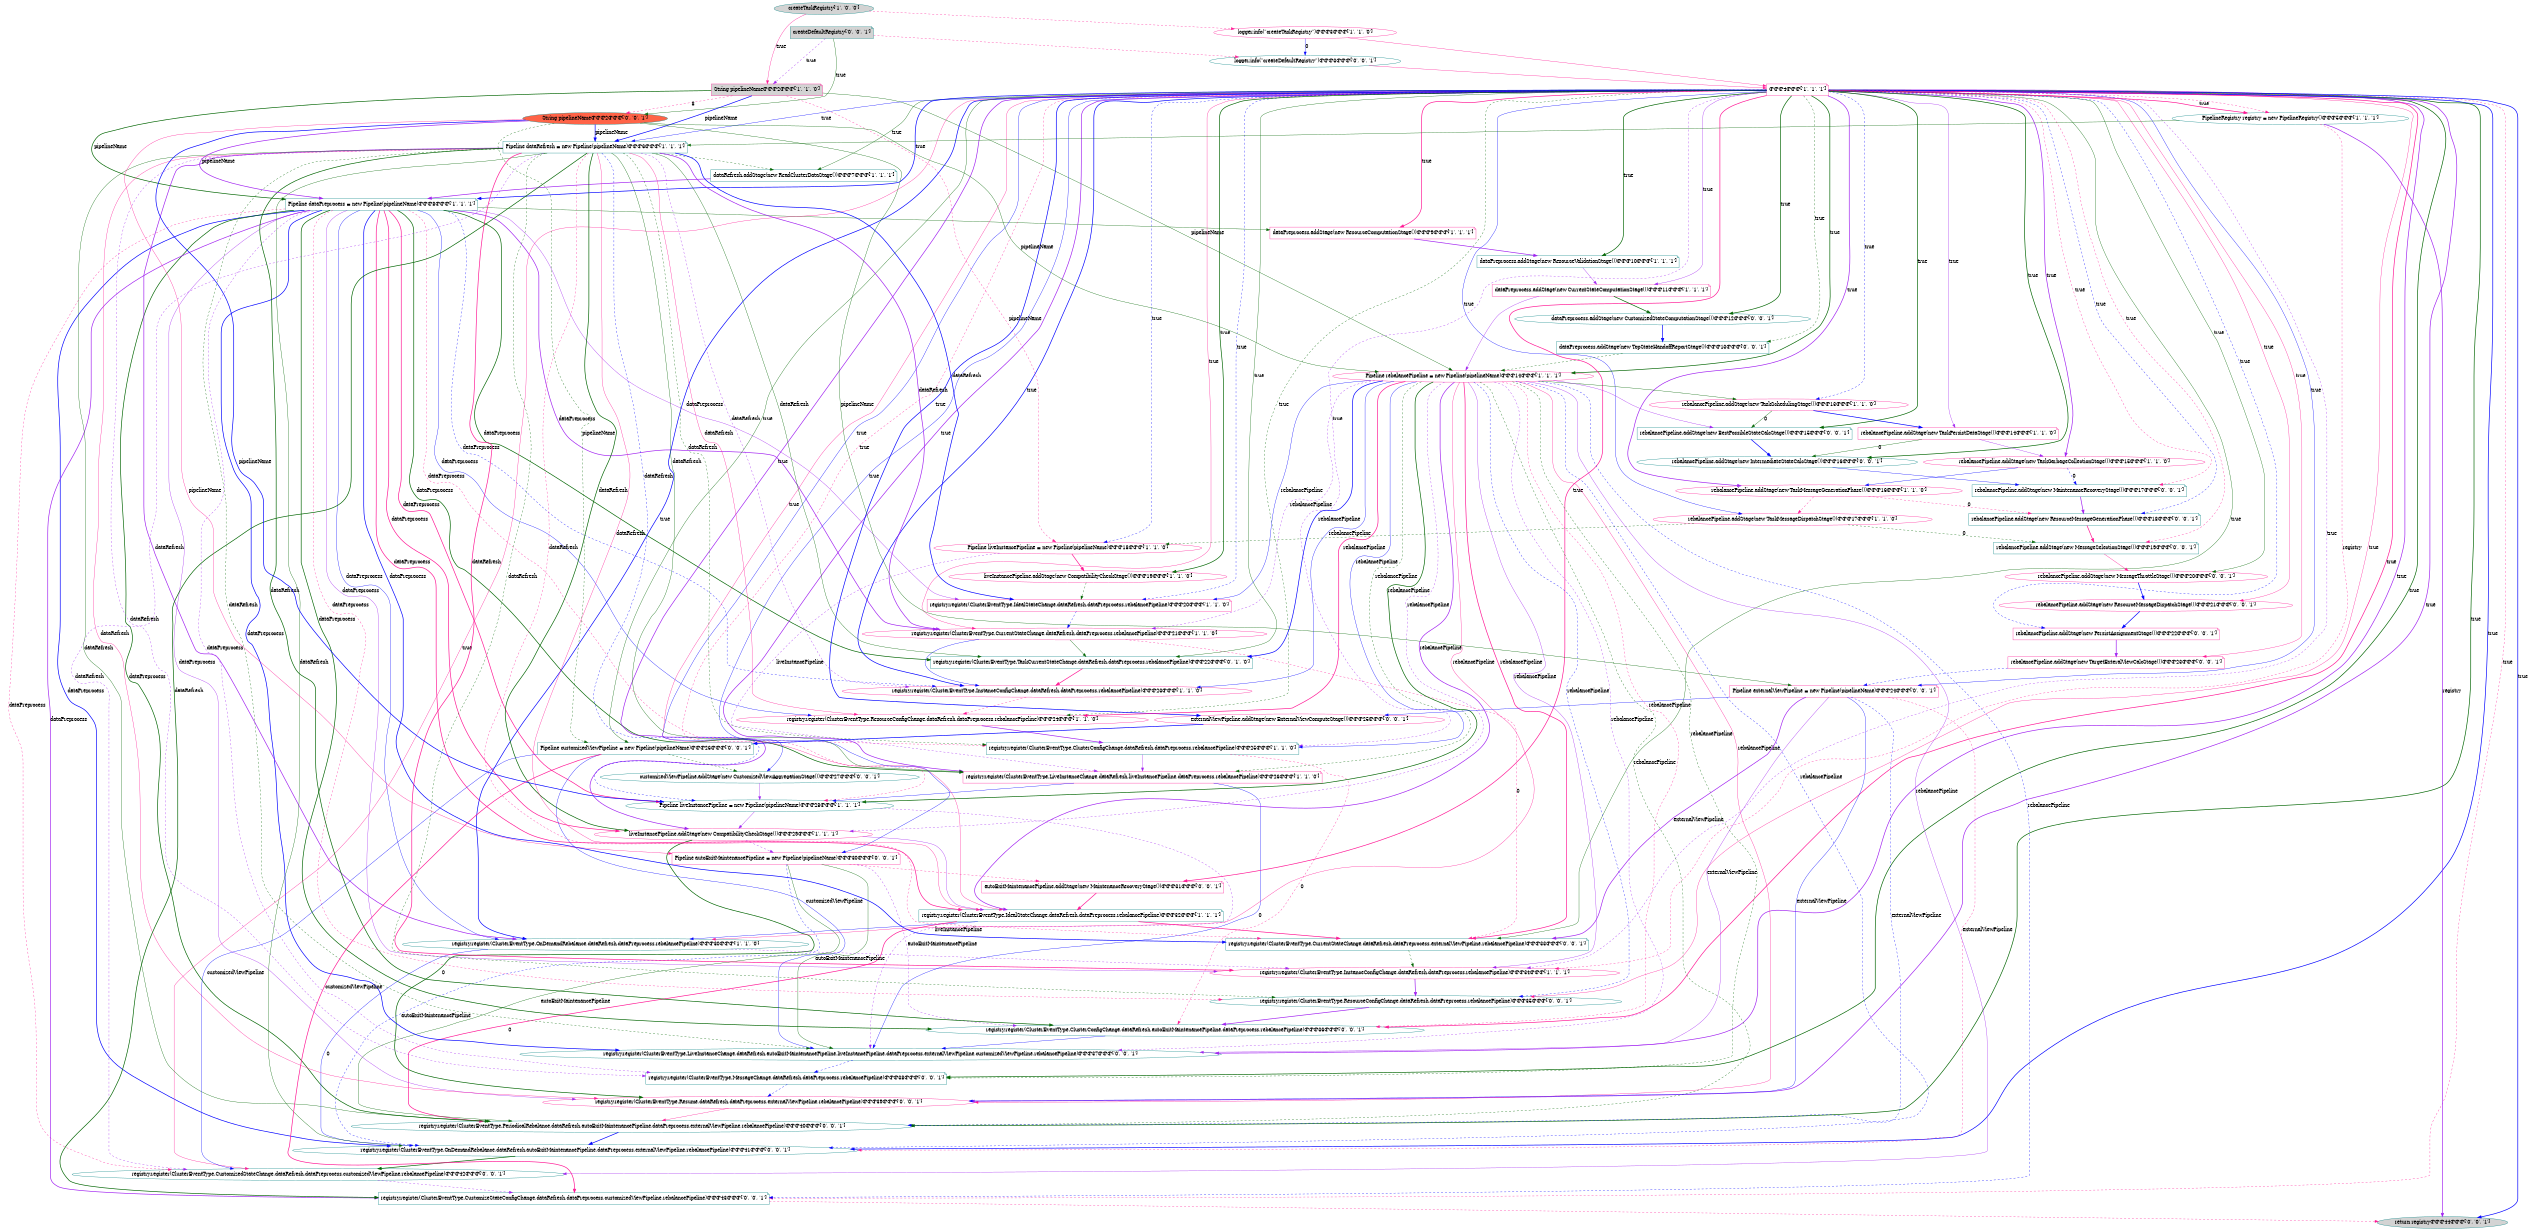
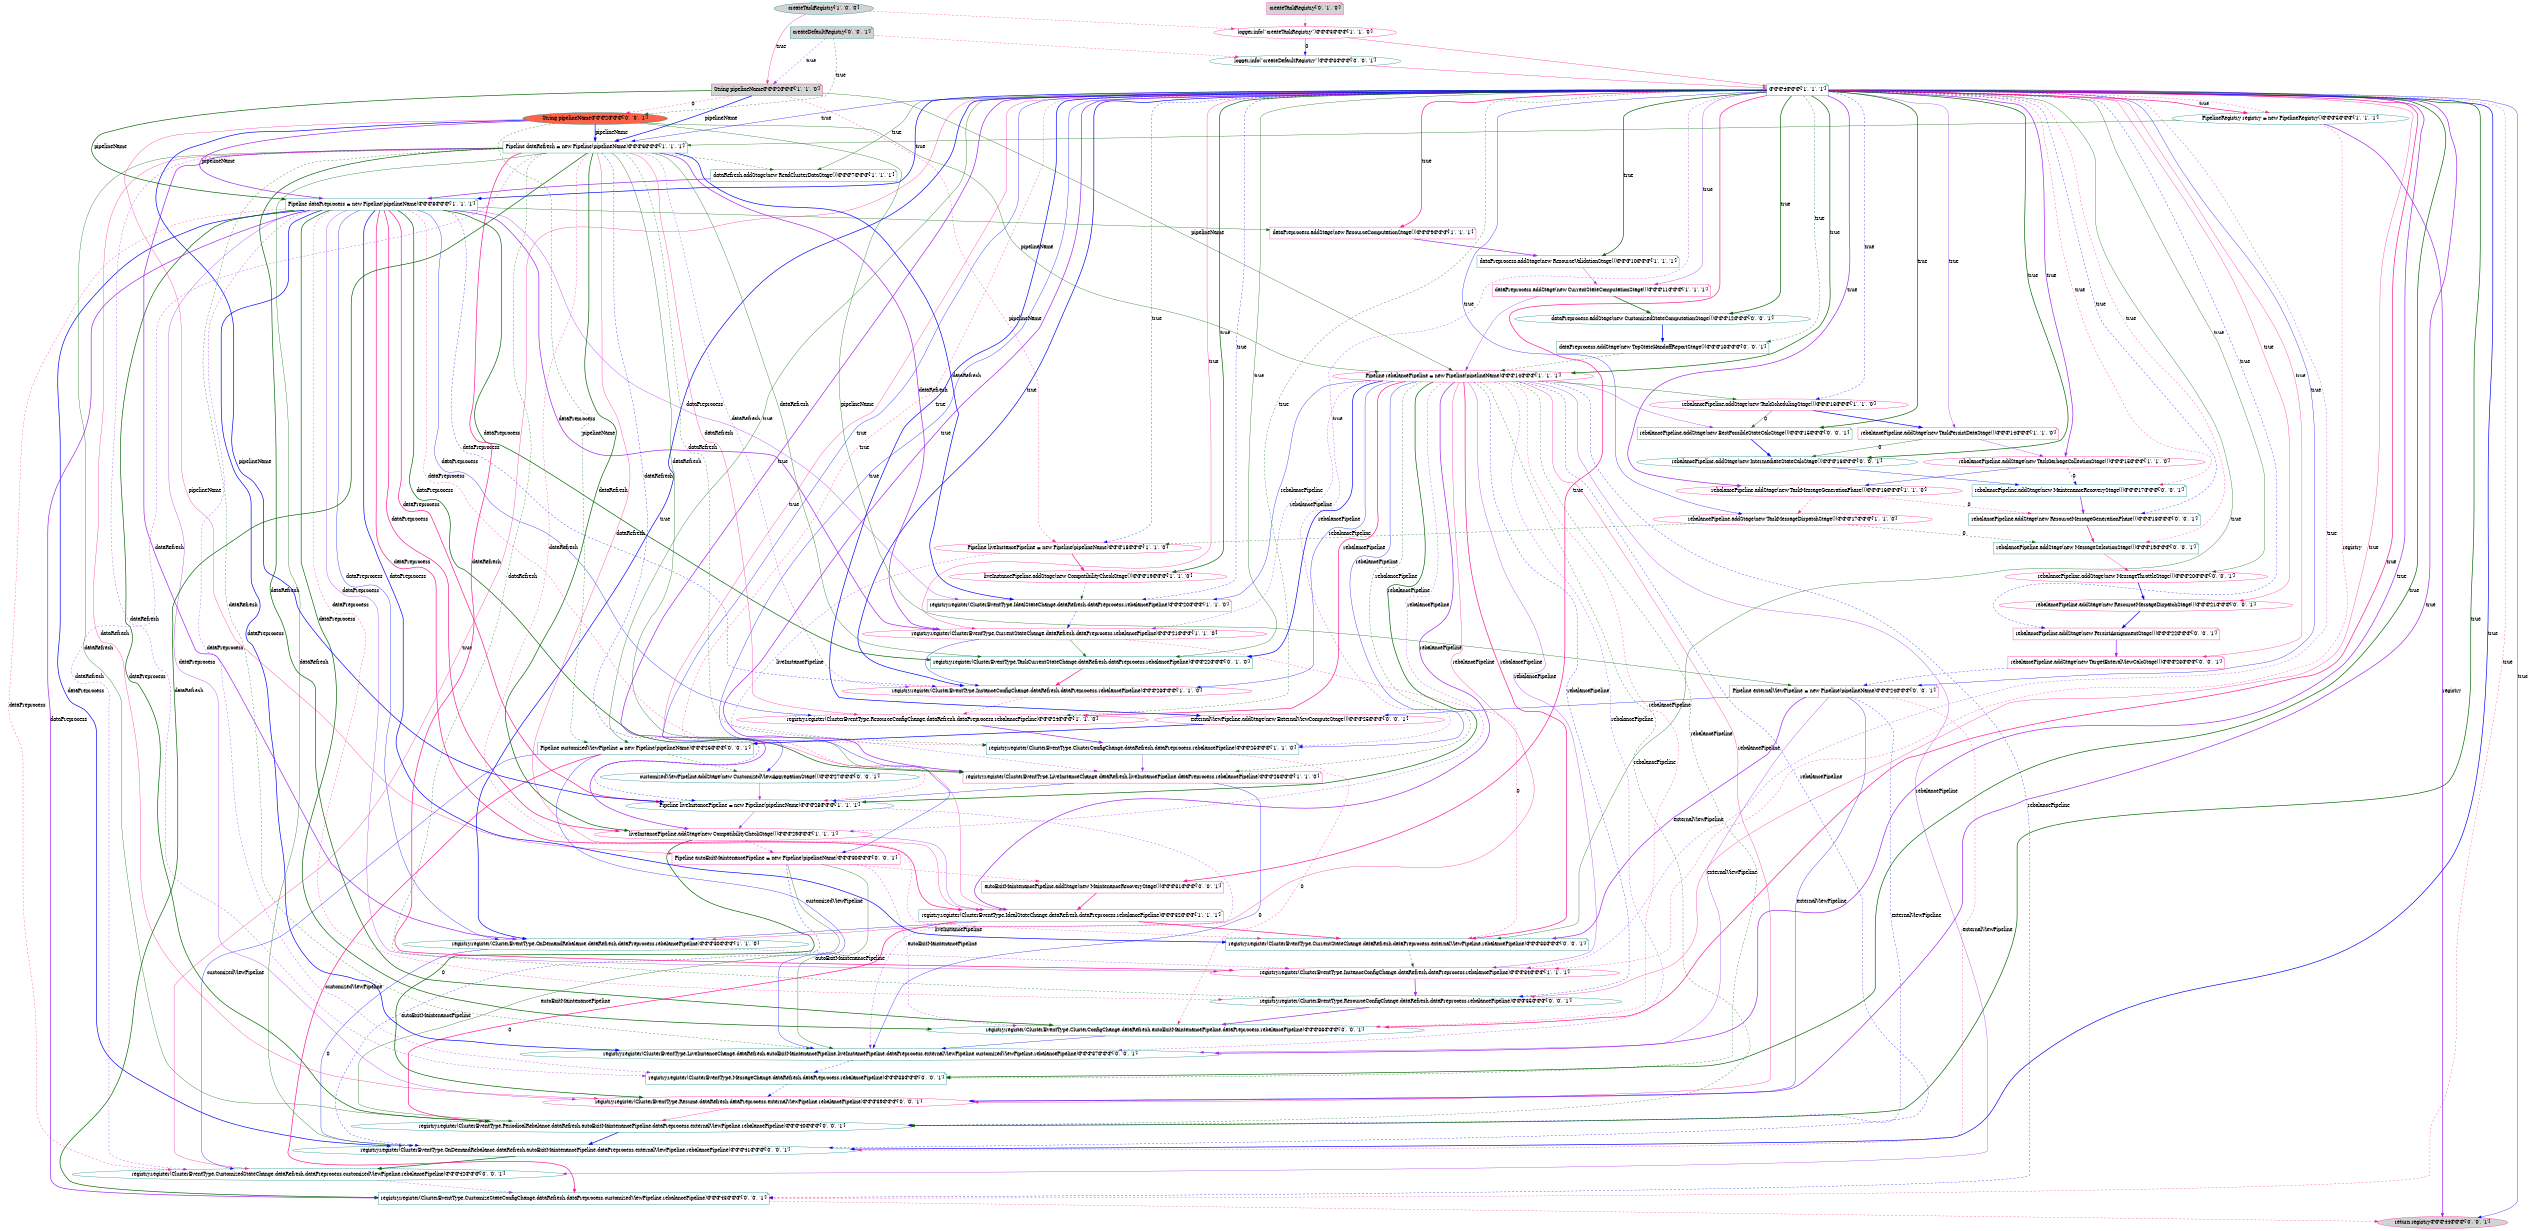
node "createTaskRegistry['0', '1', '0']": added
node "@@@4@@@['1', '1', '1']": color deeppink -> teal
edge "createDefaultRegistry['0', '0', '1']" -> "String pipelineName@@@2@@@['0', '0', '1']": style solid -> dashed
edge "String pipelineName@@@2@@@['1', '1', '0']" -> "String pipelineName@@@2@@@['0', '0', '1']": label "8" -> "0"
edge "@@@4@@@['1', '1', '1']" -> "return registry@@@44@@@['0', '0', '1']": style bold -> solid
node "return registry@@@44@@@['0', '0', '1']": color teal -> deeppink
